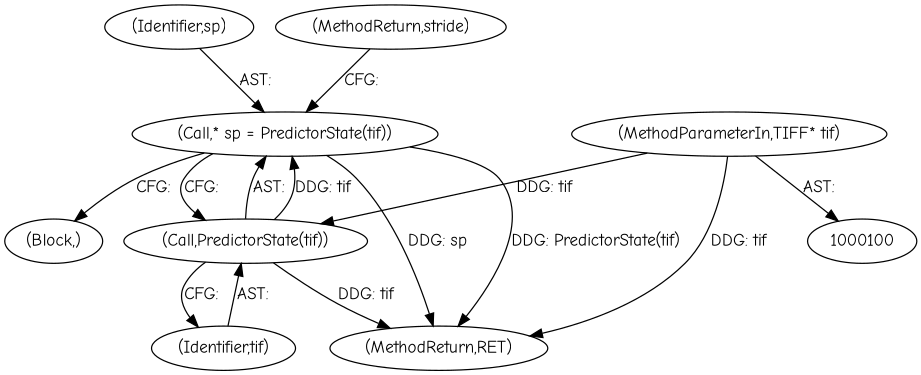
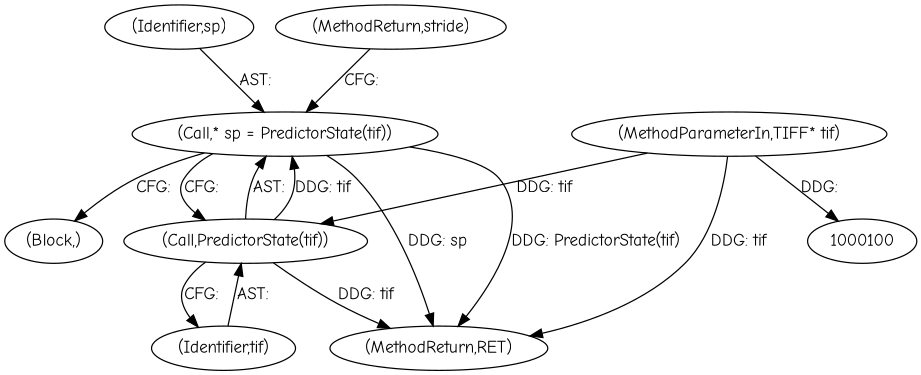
edge "(MethodParameterIn,TIFF* tif)" -> "1000100": label "AST: " -> "DDG: "
